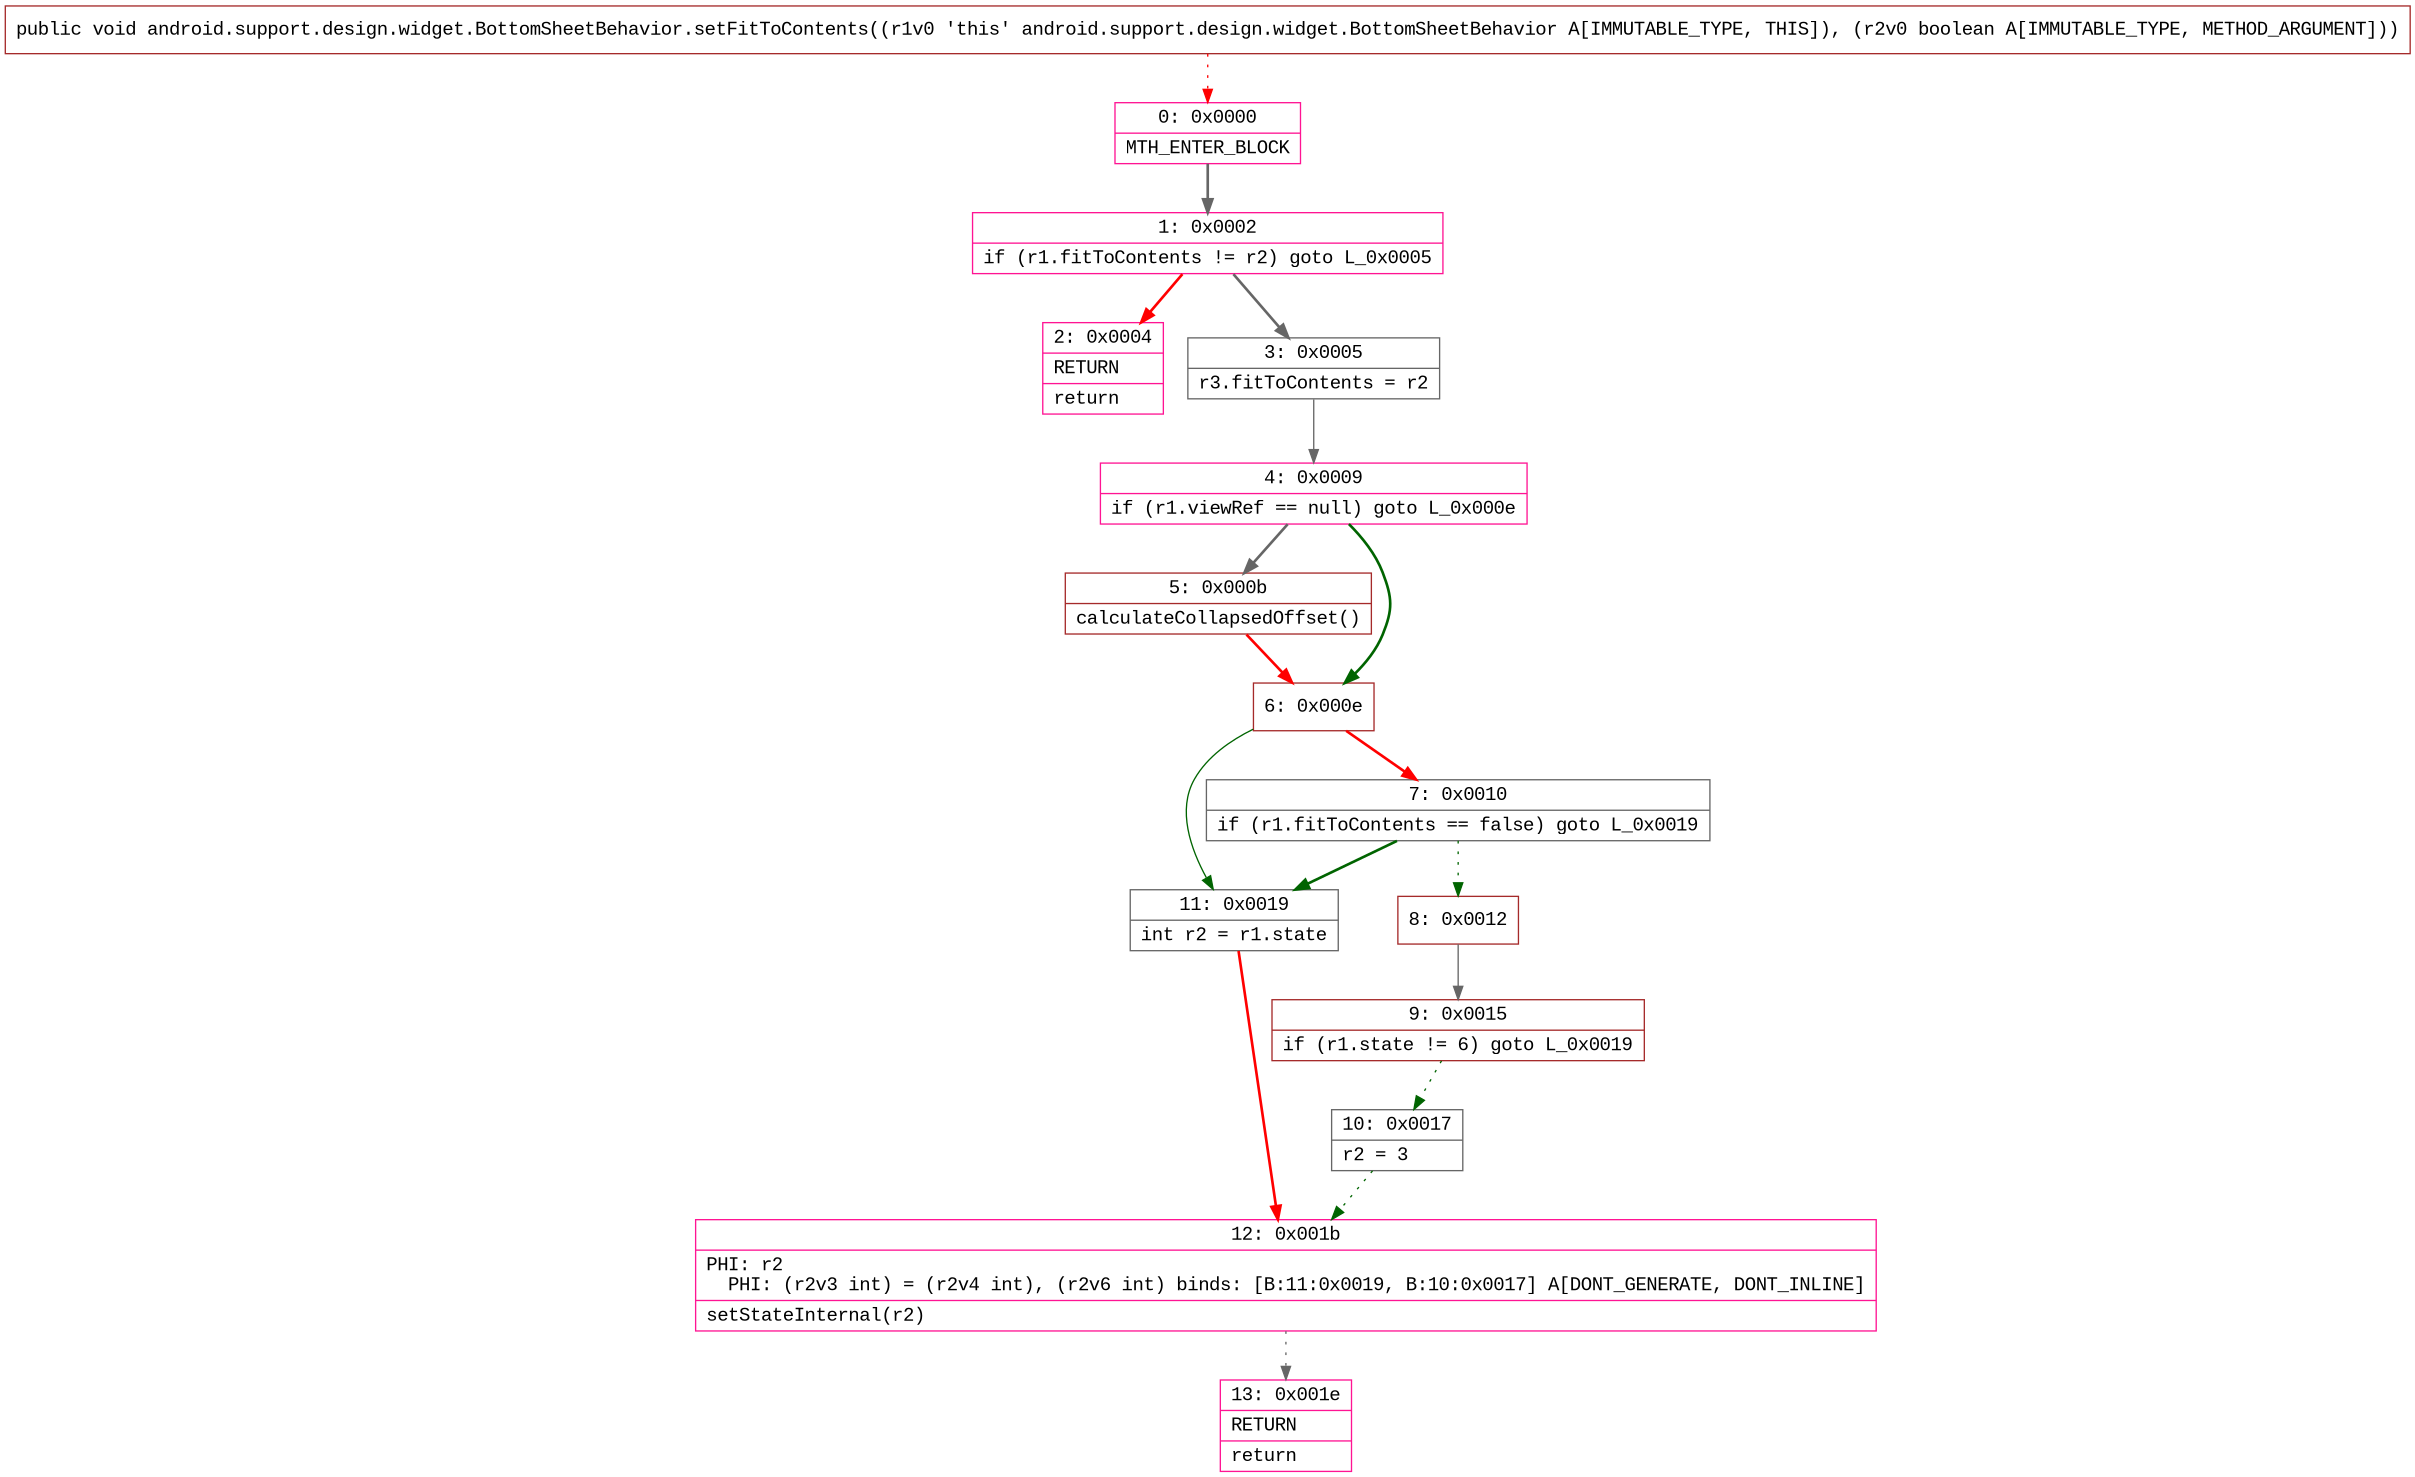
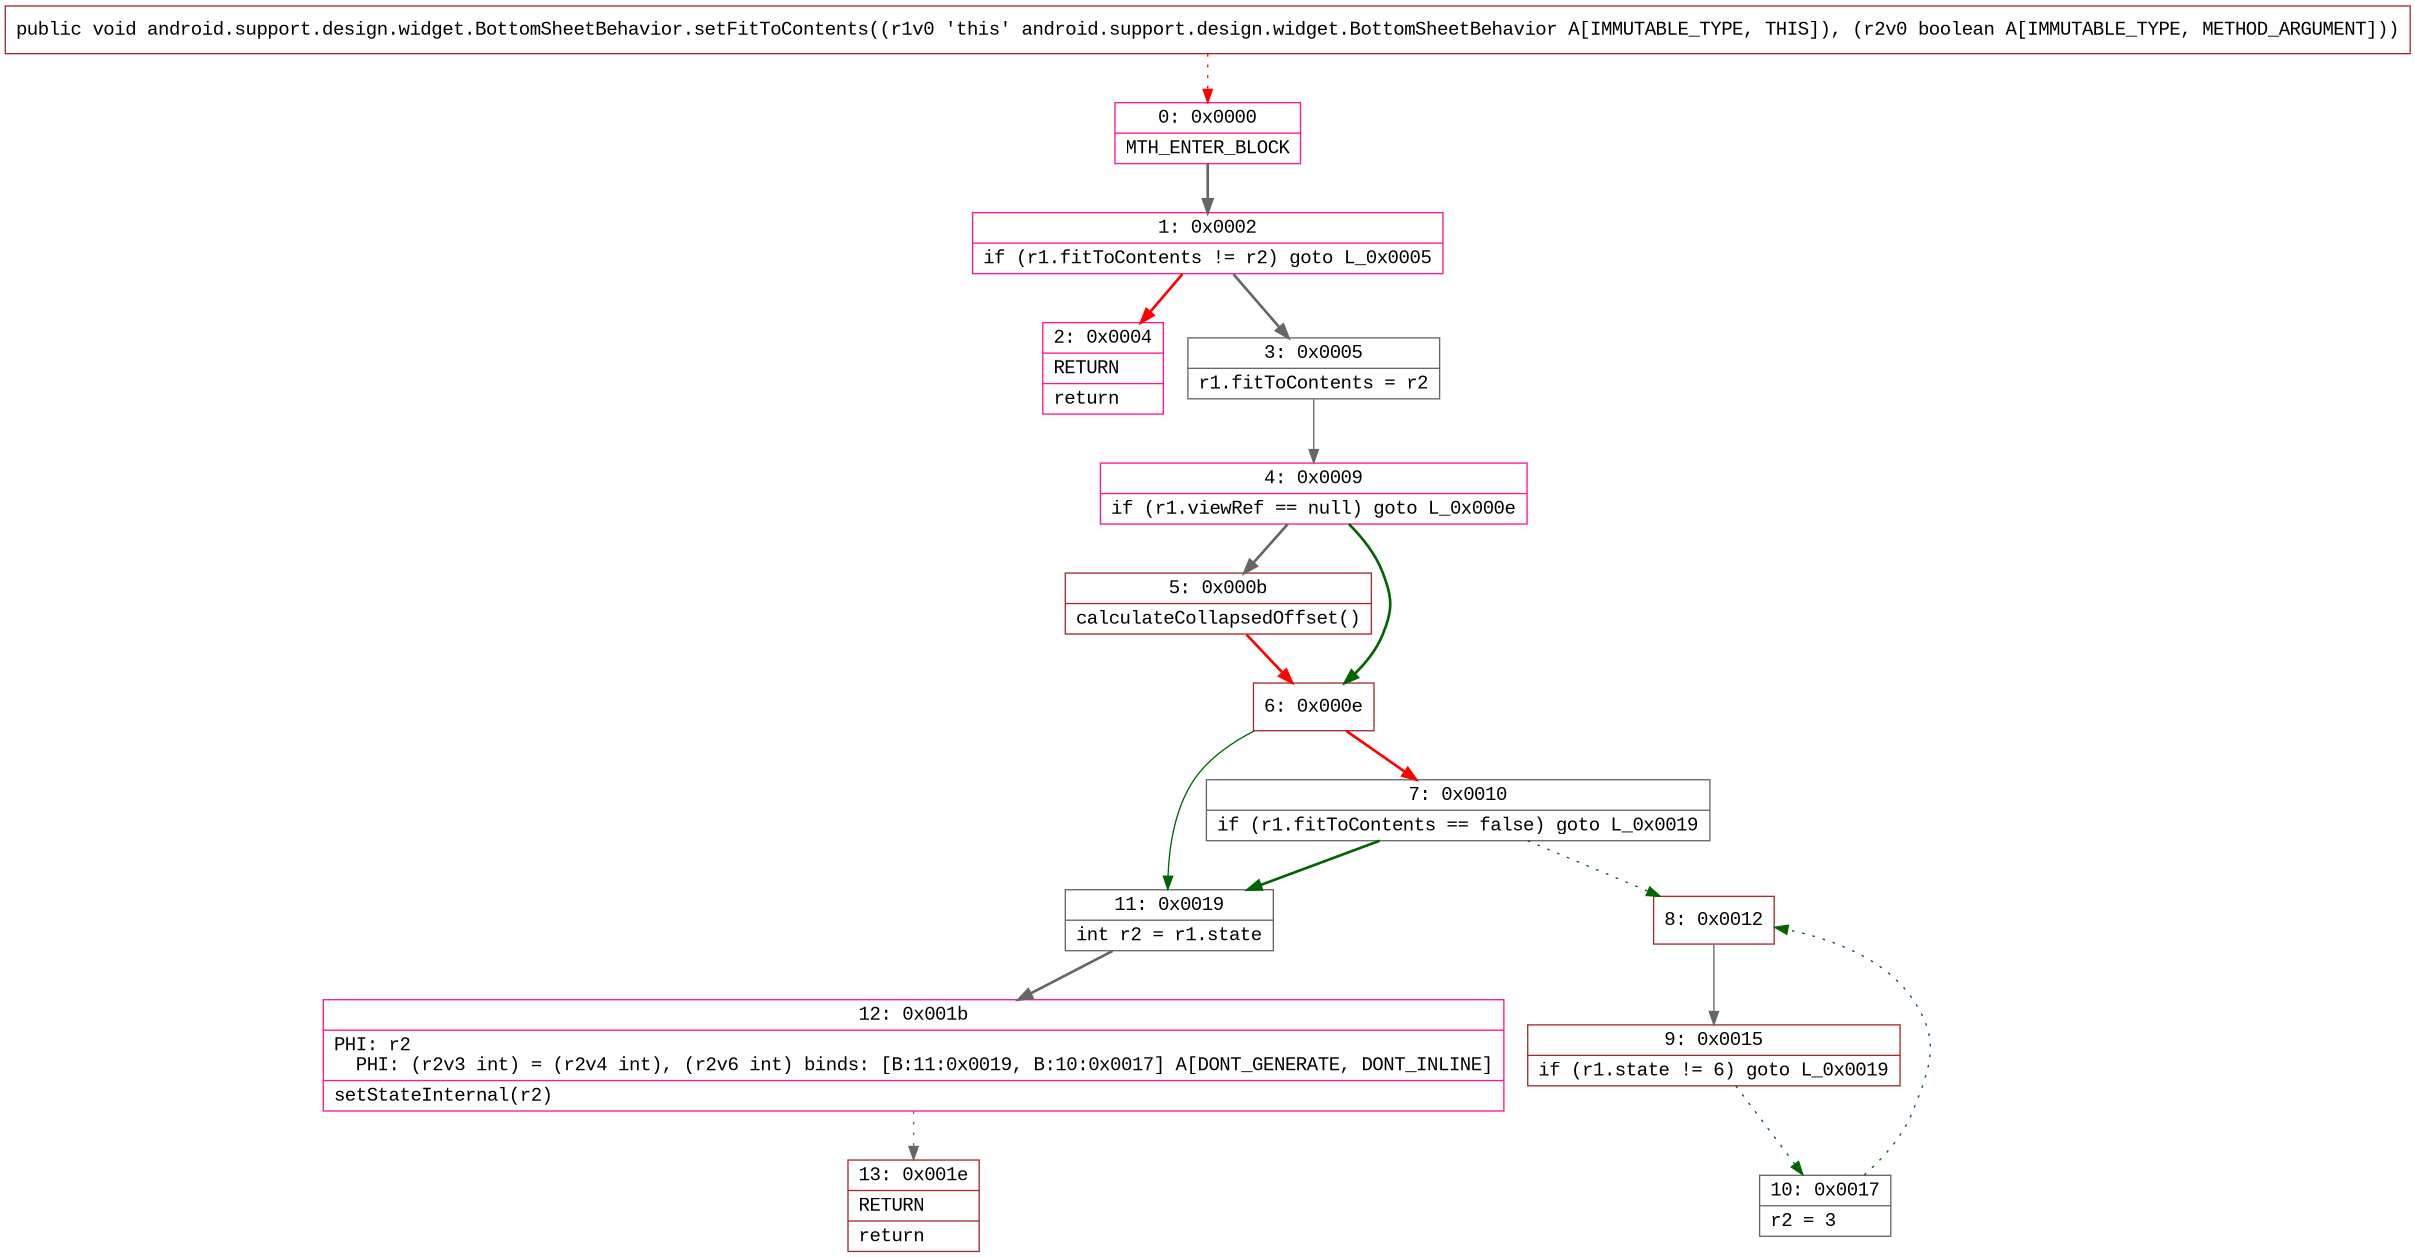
node "3: 0x0005": text "r3.fitToContents = r2" -> "r1.fitToContents = r2"
edge "11: 0x0019" -> "12: 0x001b": color red -> gray40
edge "10: 0x0017" -> "12: 0x001b": now "10: 0x0017" -> "8: 0x0012"
node "13: 0x001e": color deeppink -> brown
